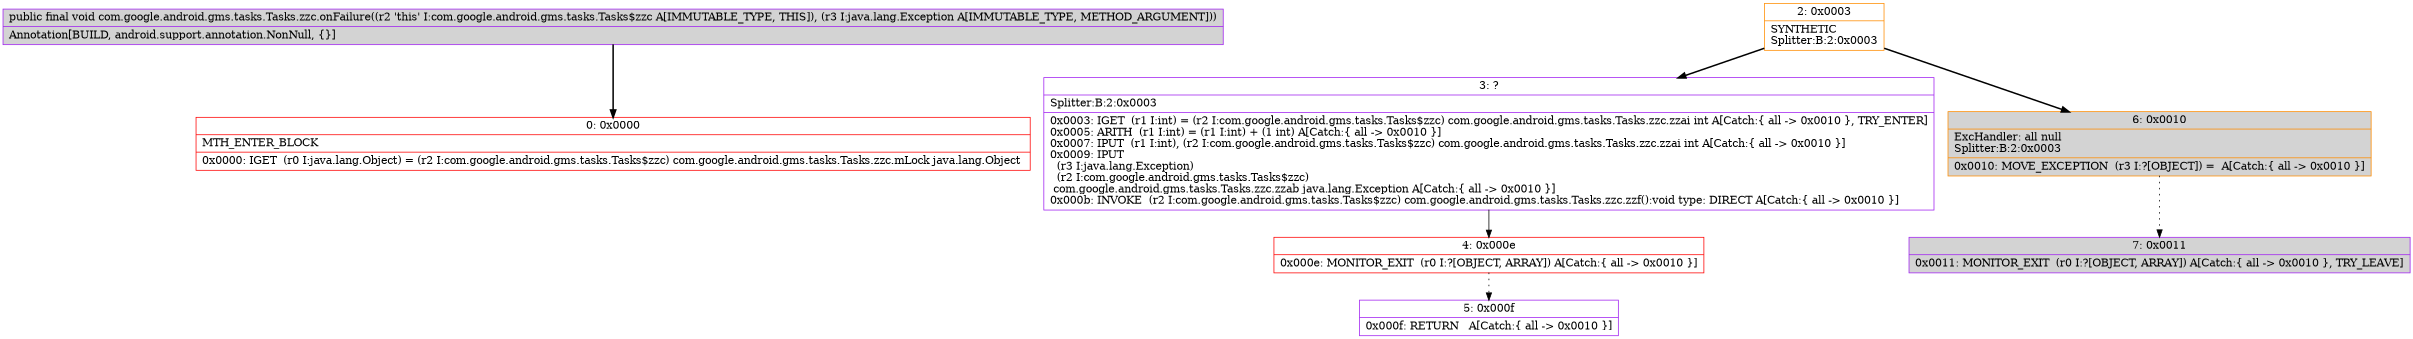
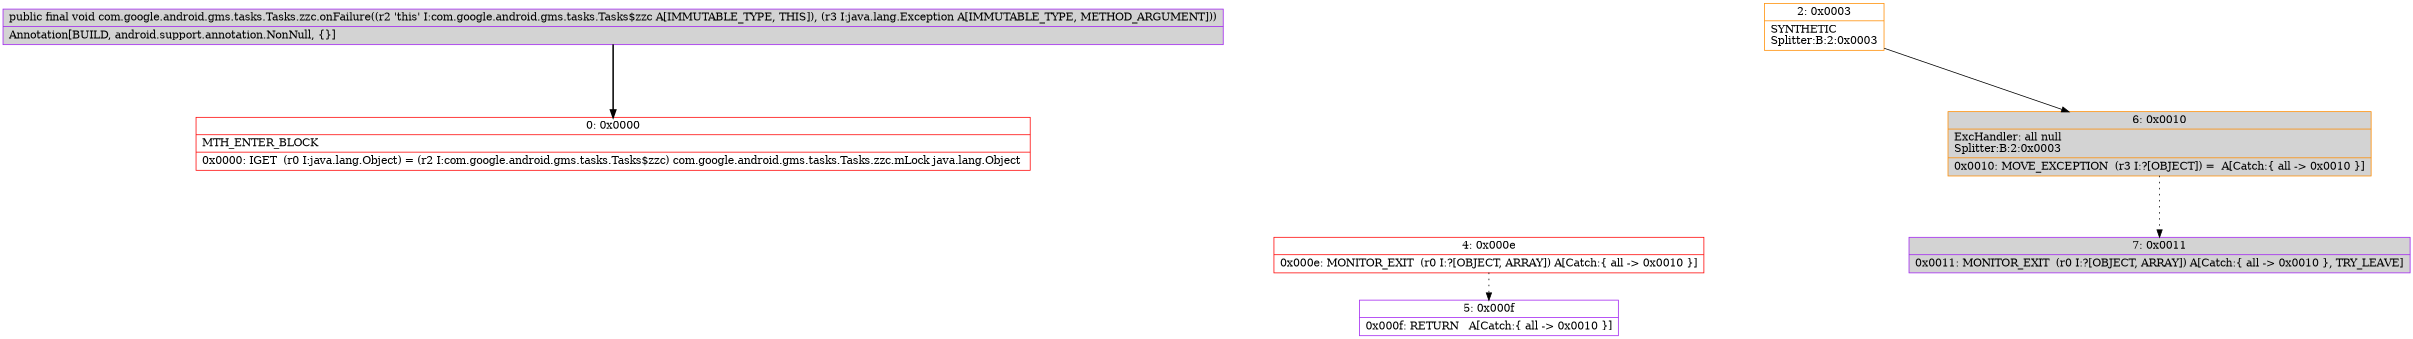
edge "2: 0x0003" -> "6: 0x0010": style bold -> solid
node "3: ?": removed
